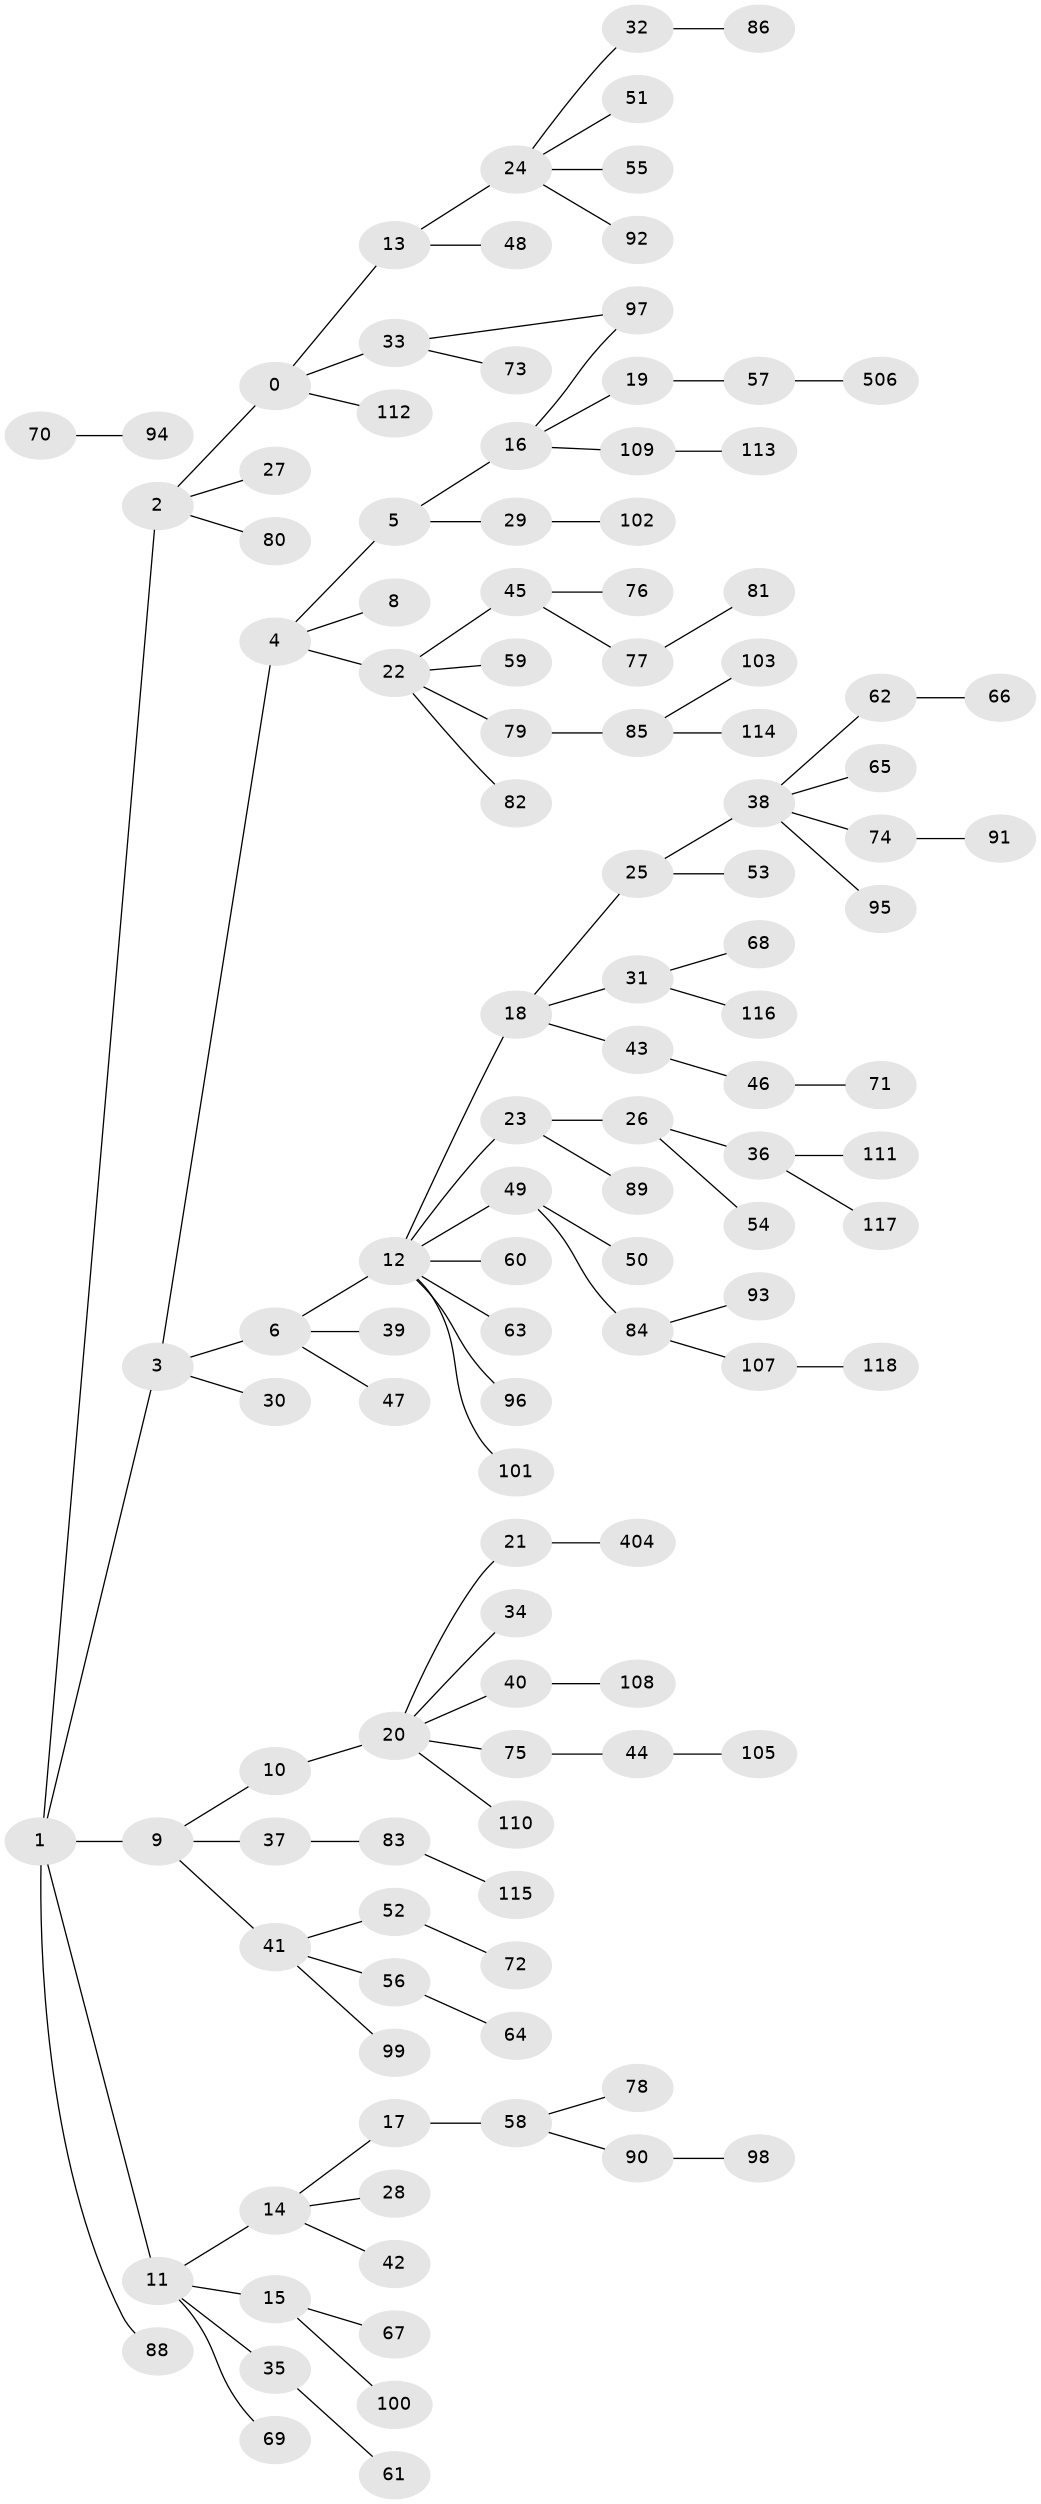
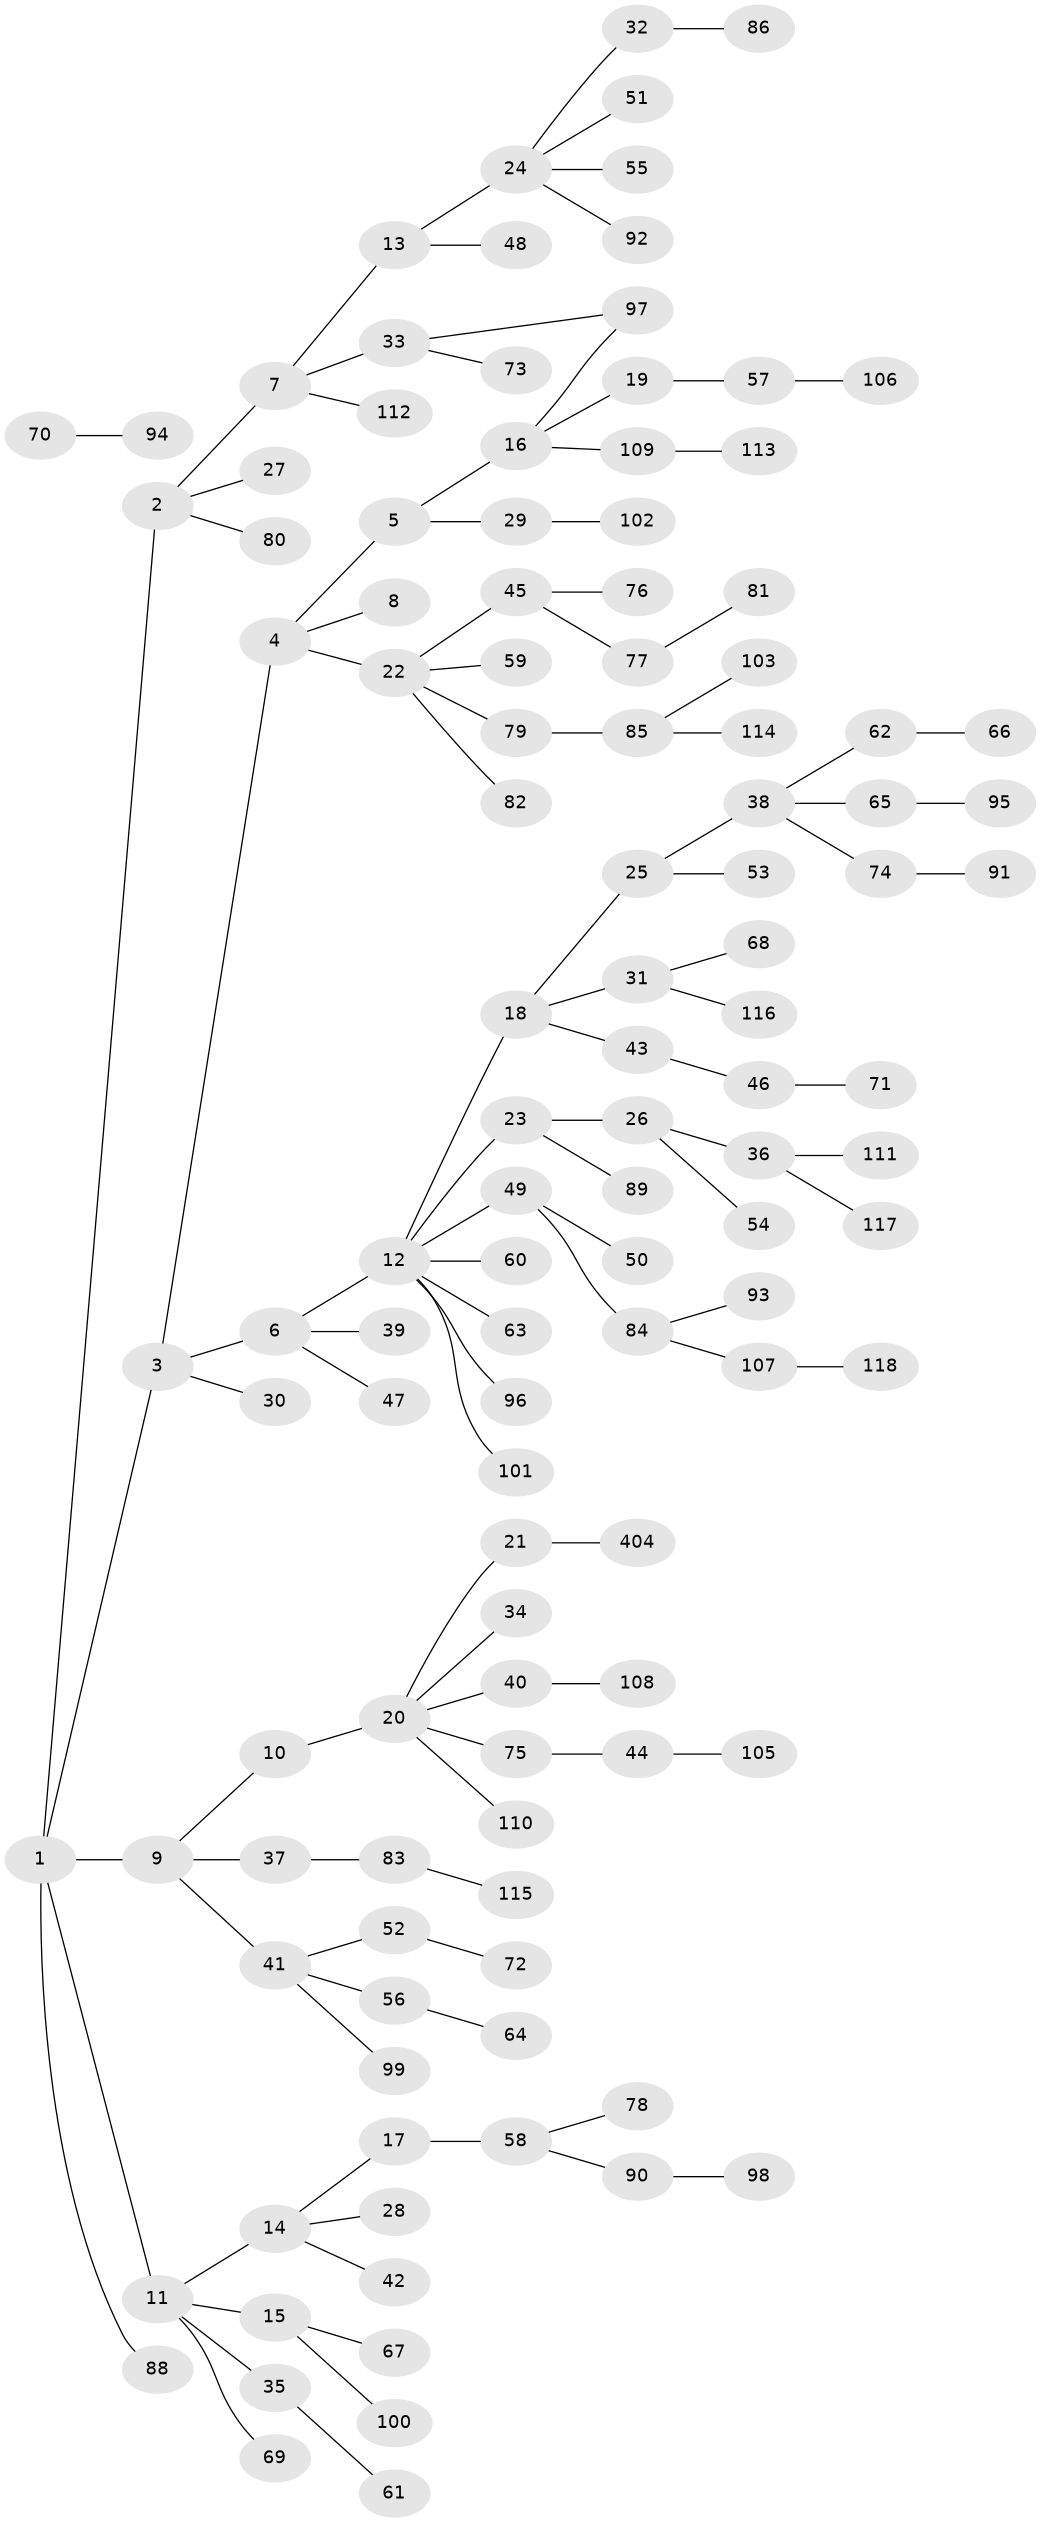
node "506": label "506" -> "106"
node "0": label "0" -> "7"
edge "38" -- "95": now "65" -- "95"
